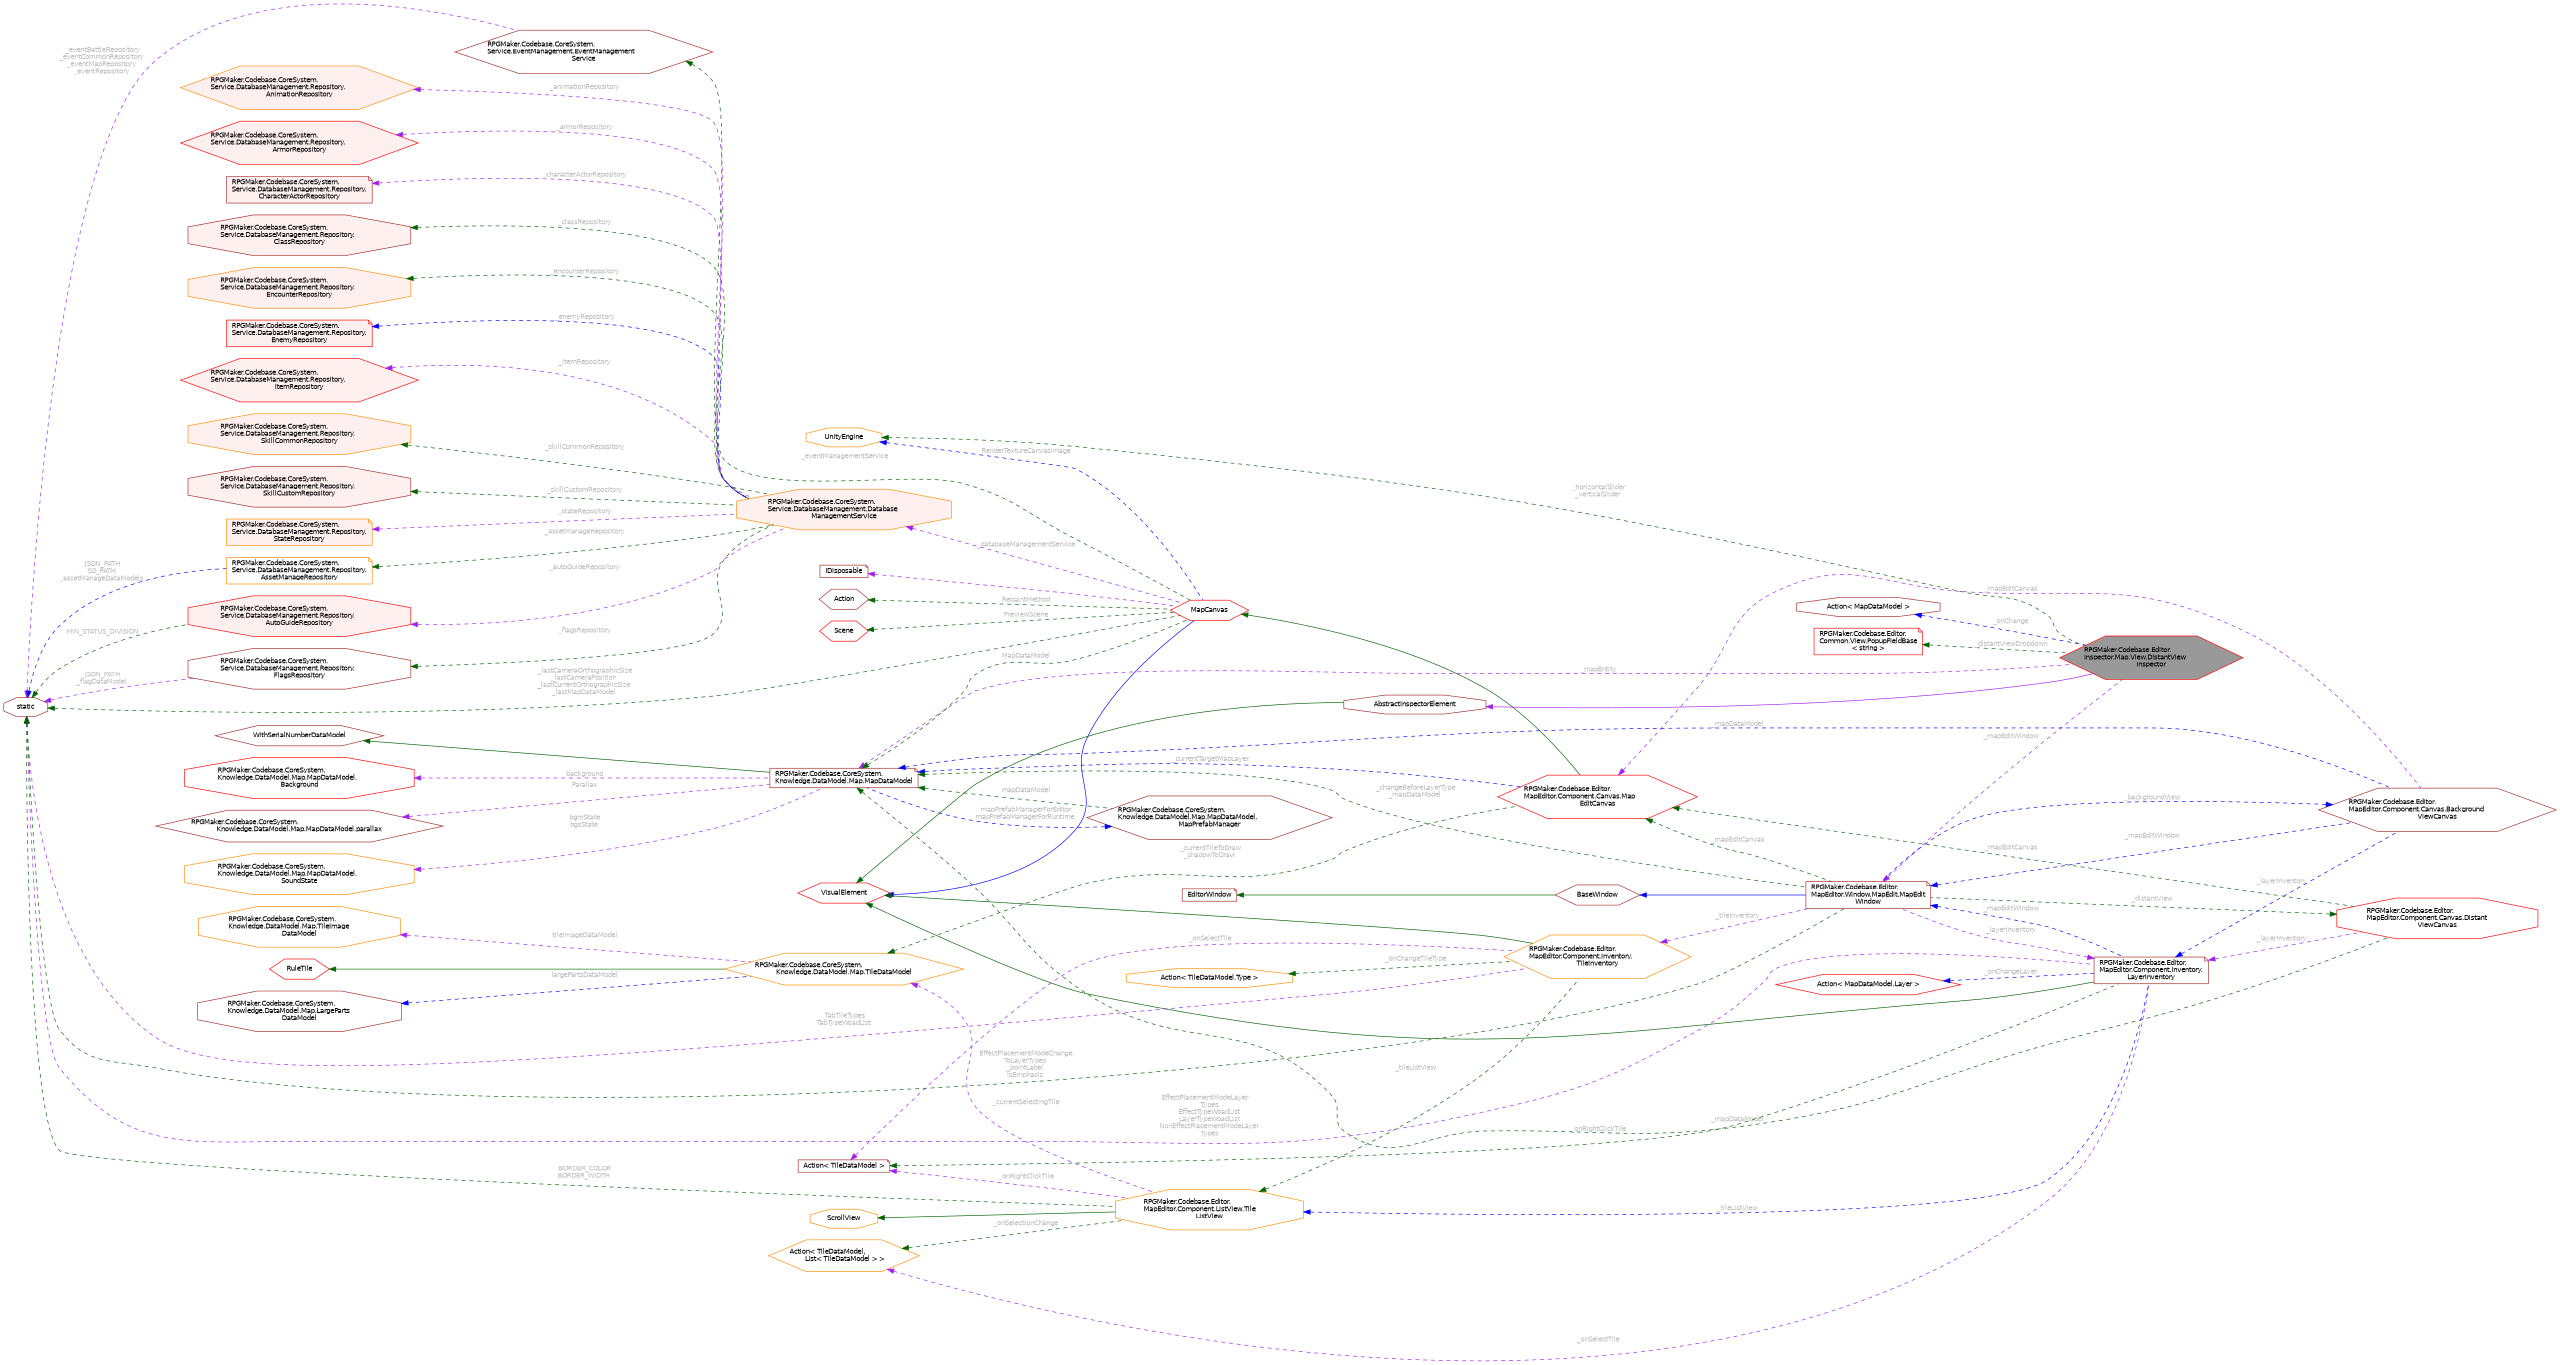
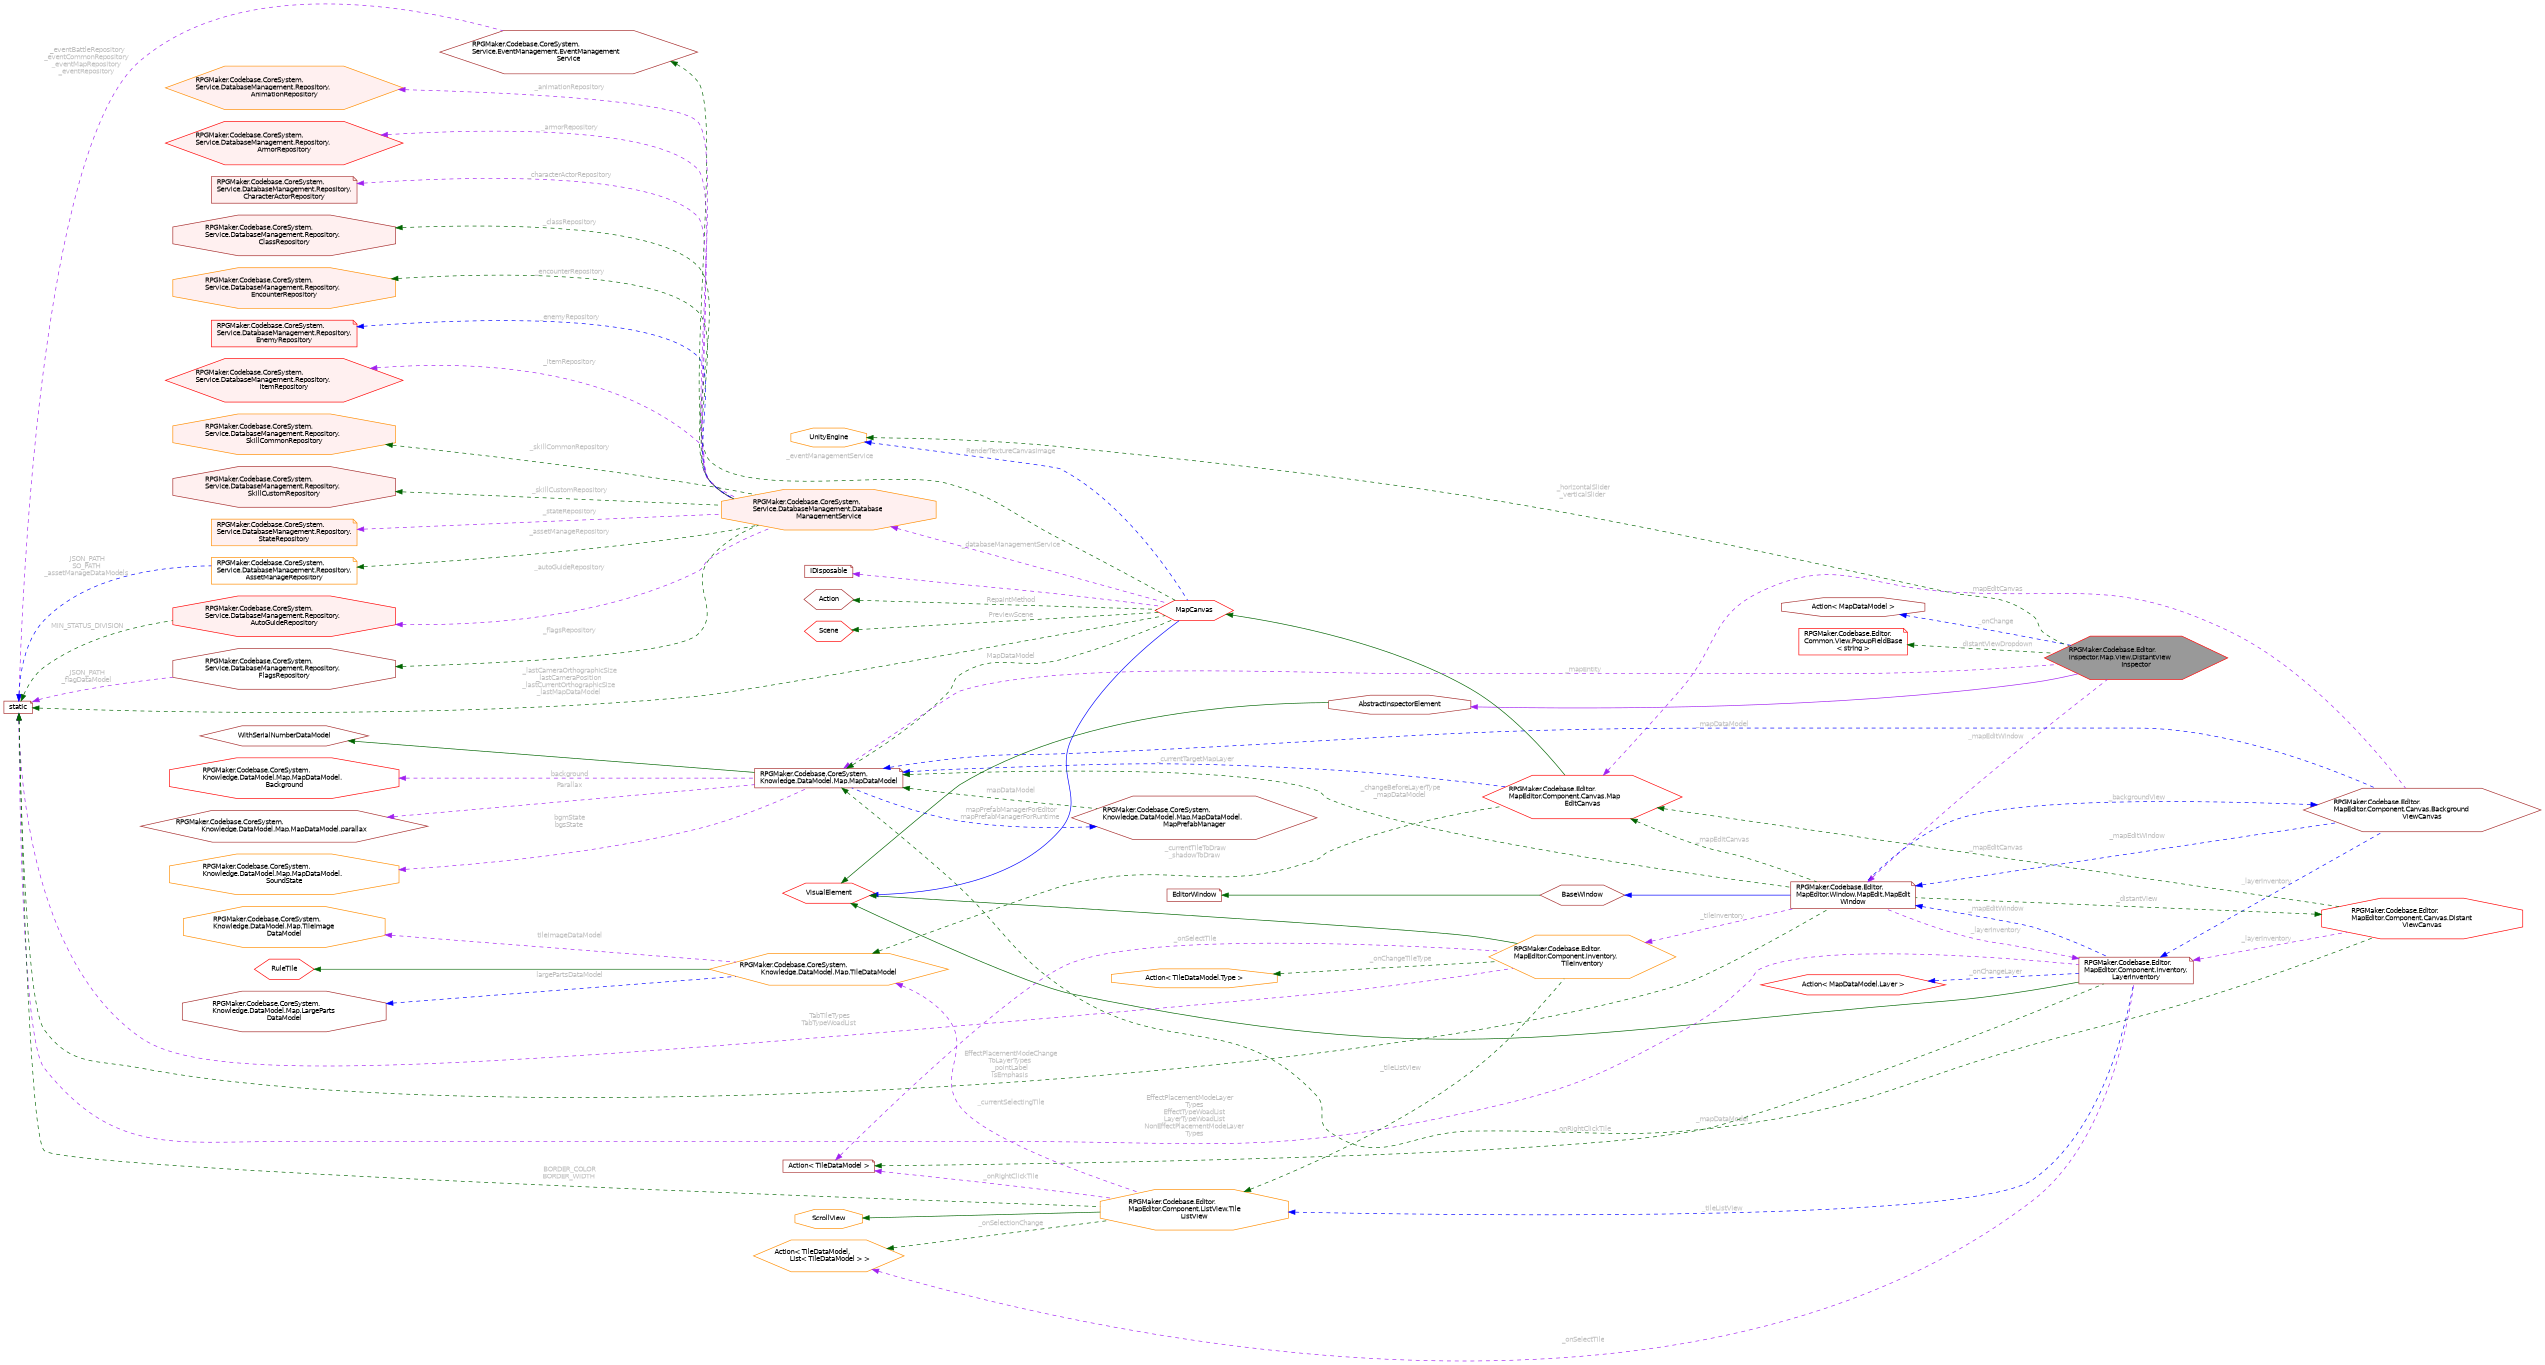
node "static": shape octagon -> note
